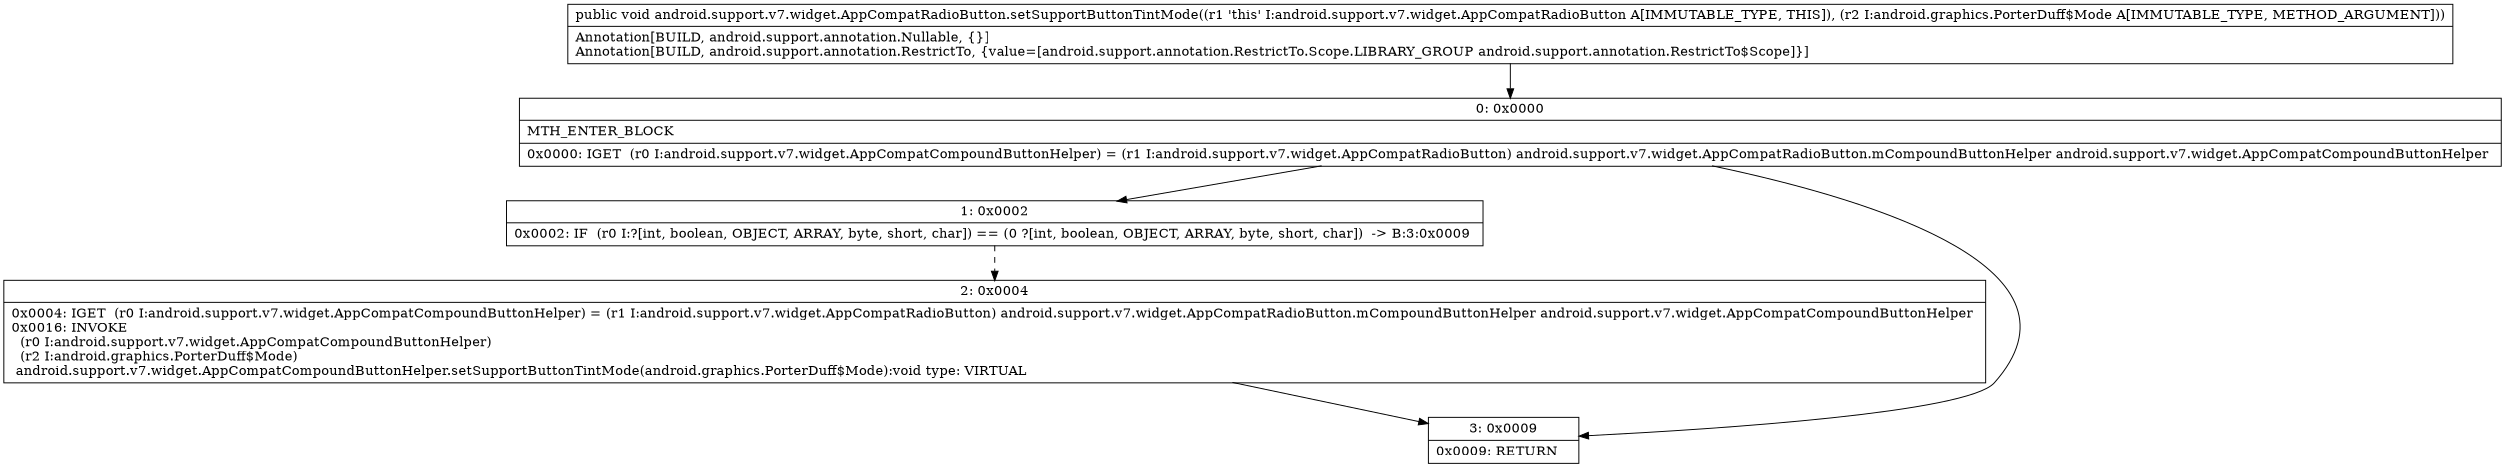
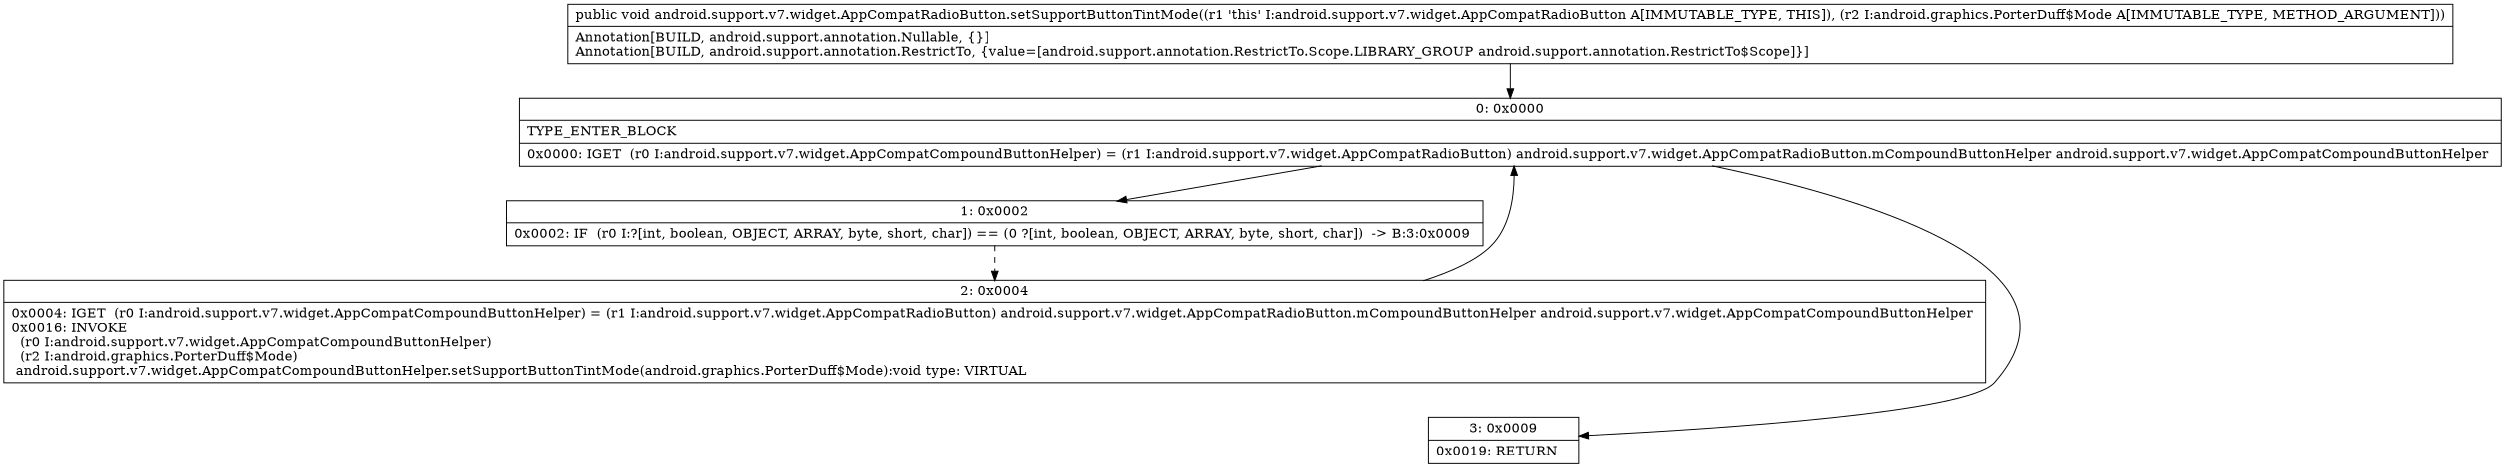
node "0: 0x0000": text "MTH_ENTER_BLOCK" -> "TYPE_ENTER_BLOCK"
edge "2: 0x0004" -> "3: 0x0009": now "2: 0x0004" -> "0: 0x0000"
node "3: 0x0009": text "0x0009: RETURN" -> "0x0019: RETURN"
